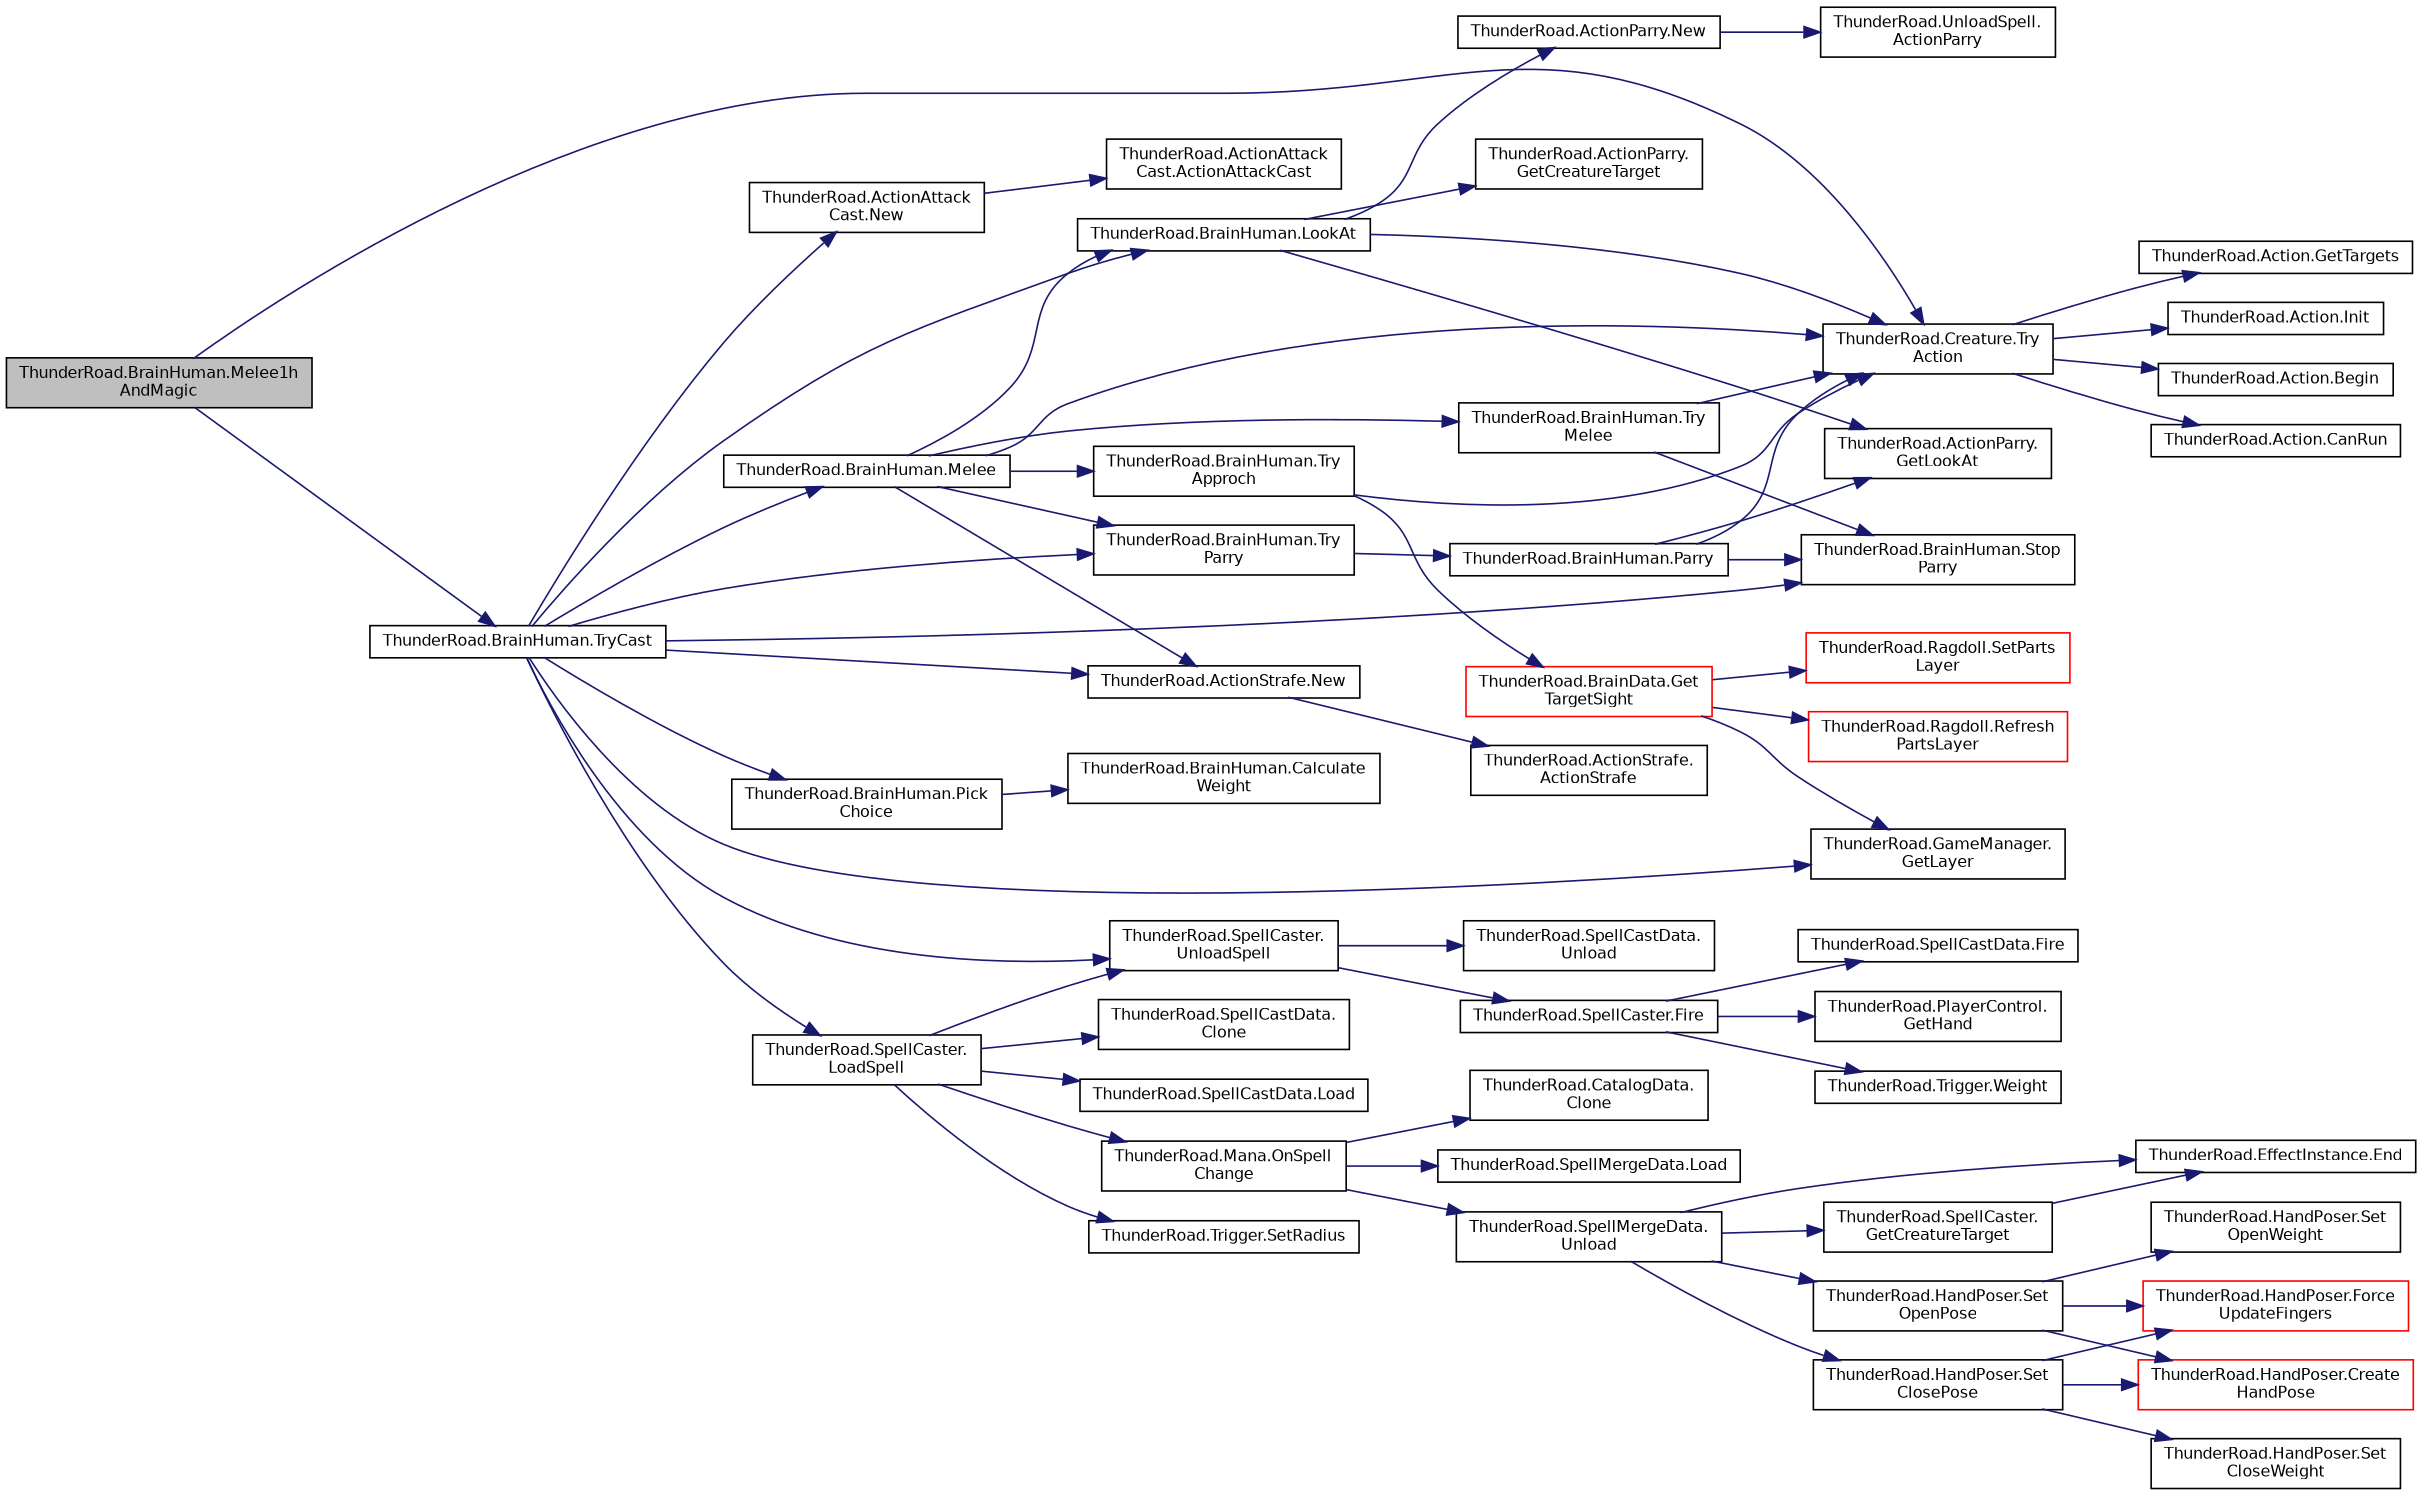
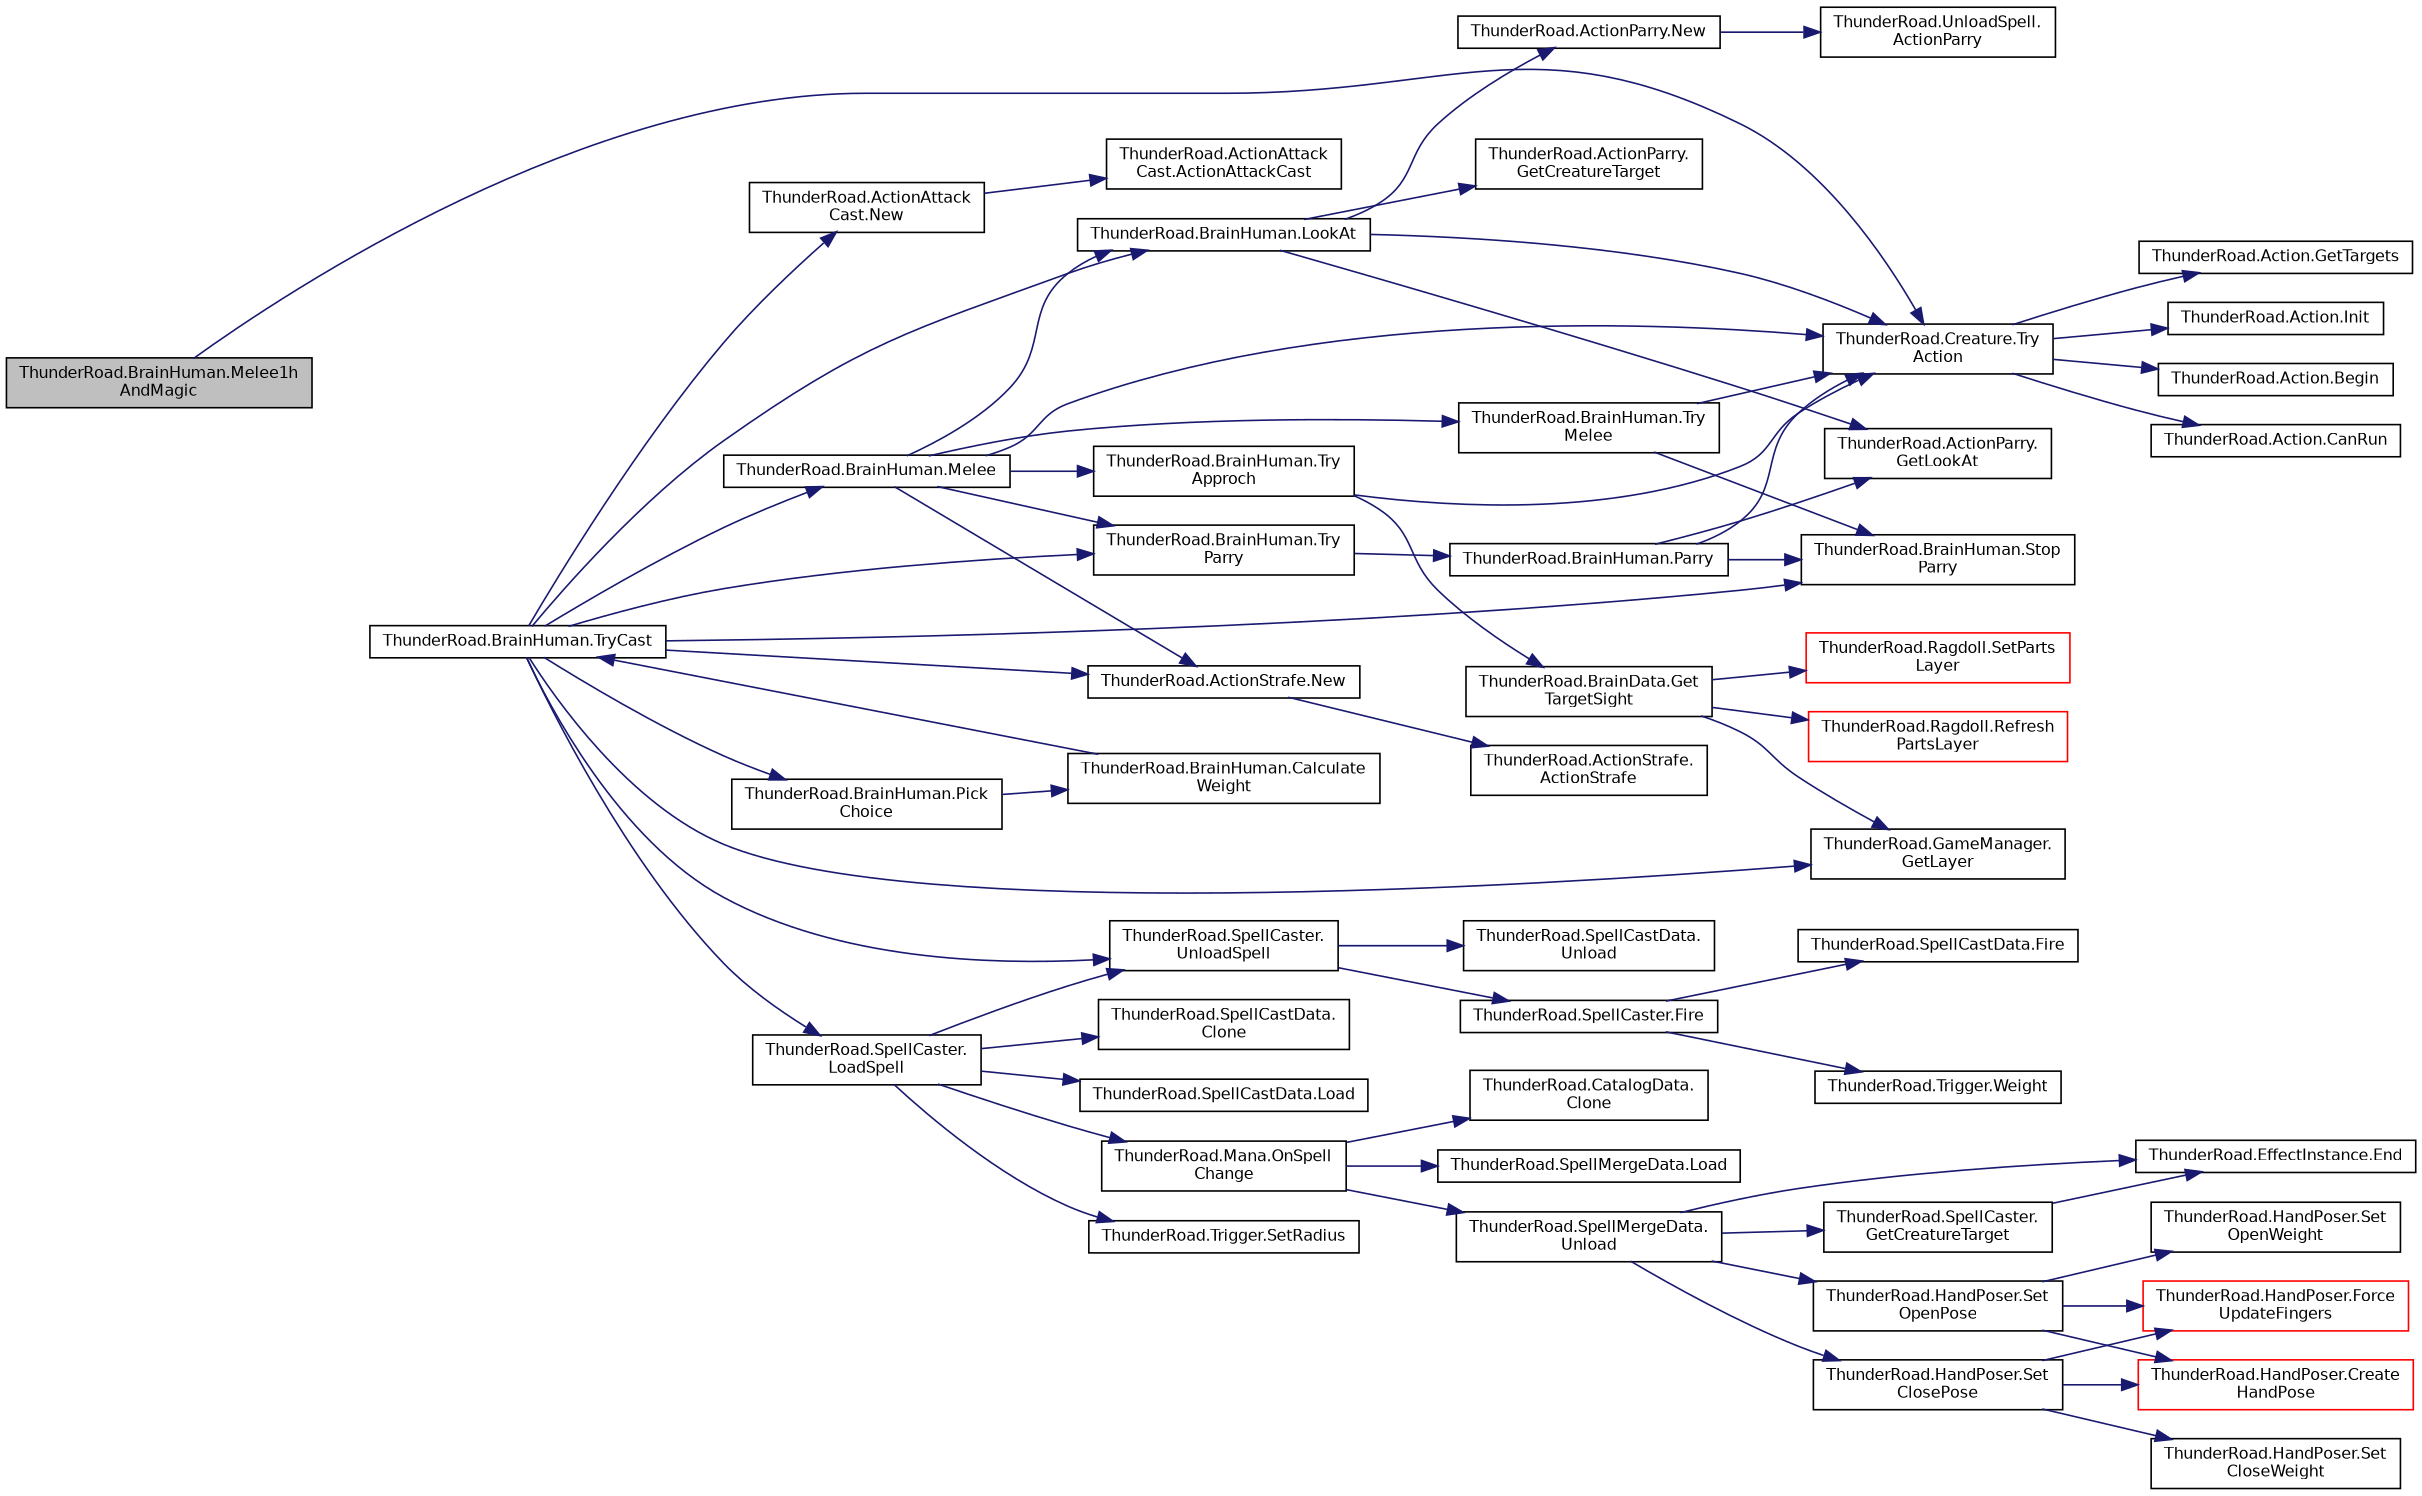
edge "ThunderRoad.BrainHuman.Melee1h AndMagic" -> "ThunderRoad.BrainHuman.TryCast": now "ThunderRoad.BrainHuman.Calculate Weight" -> "ThunderRoad.BrainHuman.TryCast"
node "ThunderRoad.BrainData.Get TargetSight": color red -> black
node "ThunderRoad.PlayerControl. GetHand": removed
